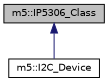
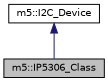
edge "m5::I2C_Device" -> "m5::IP5306_Class": reversed
